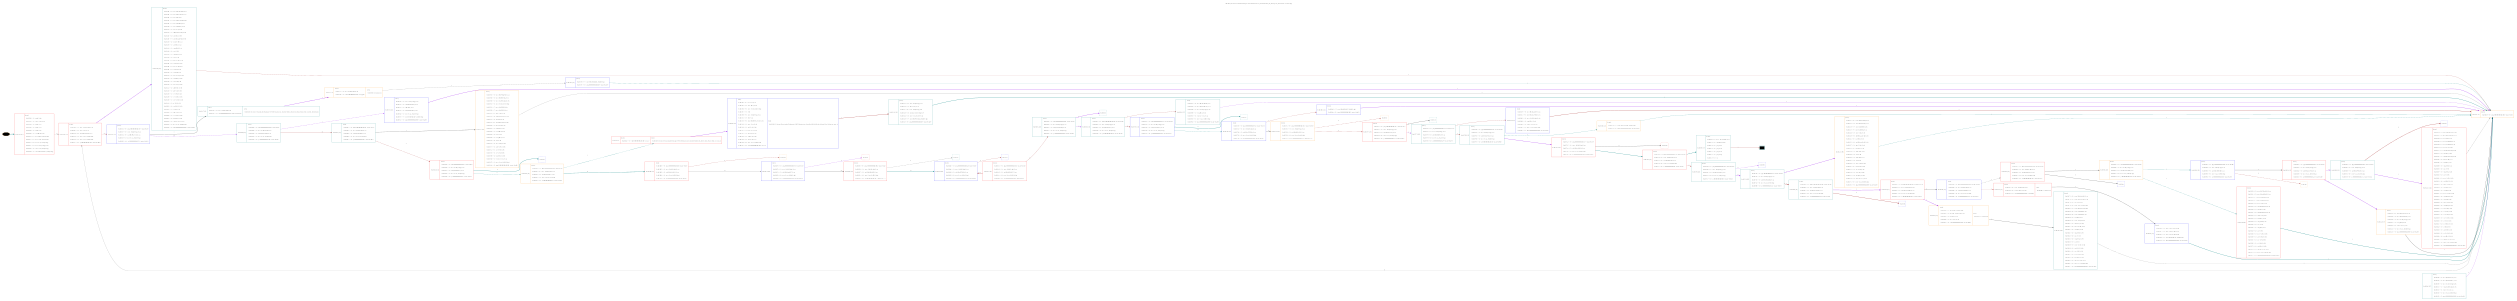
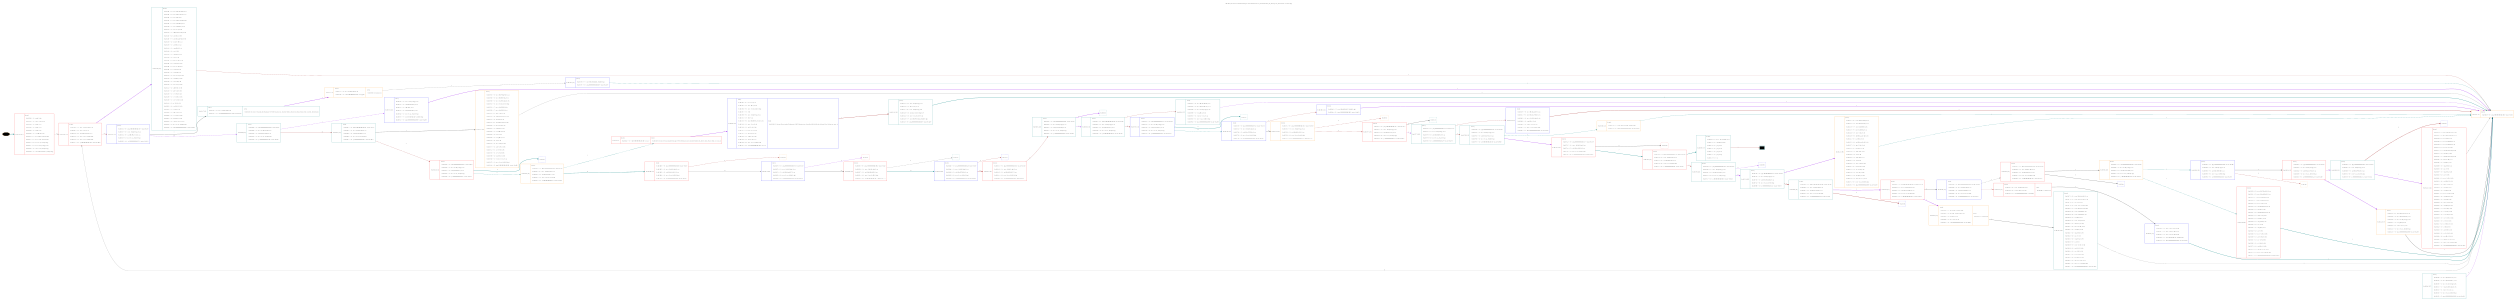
edge "0x4016c1 [25]" -> "0x4016a8 [25]": reversed
